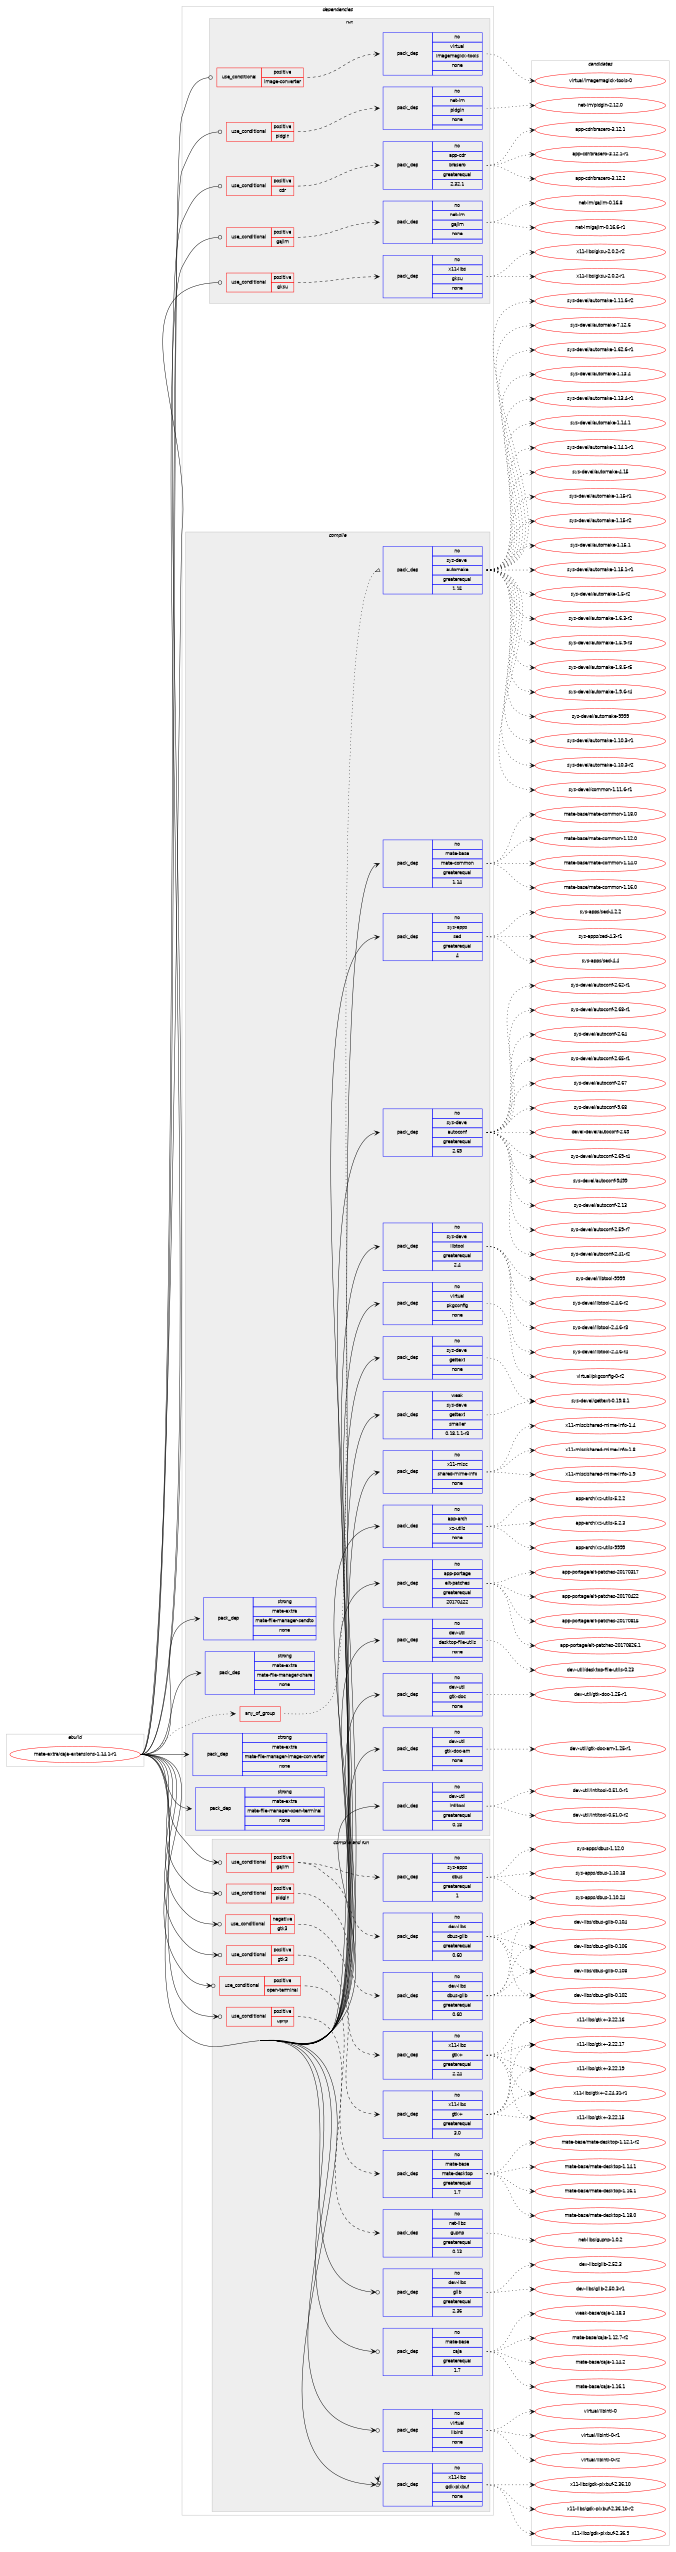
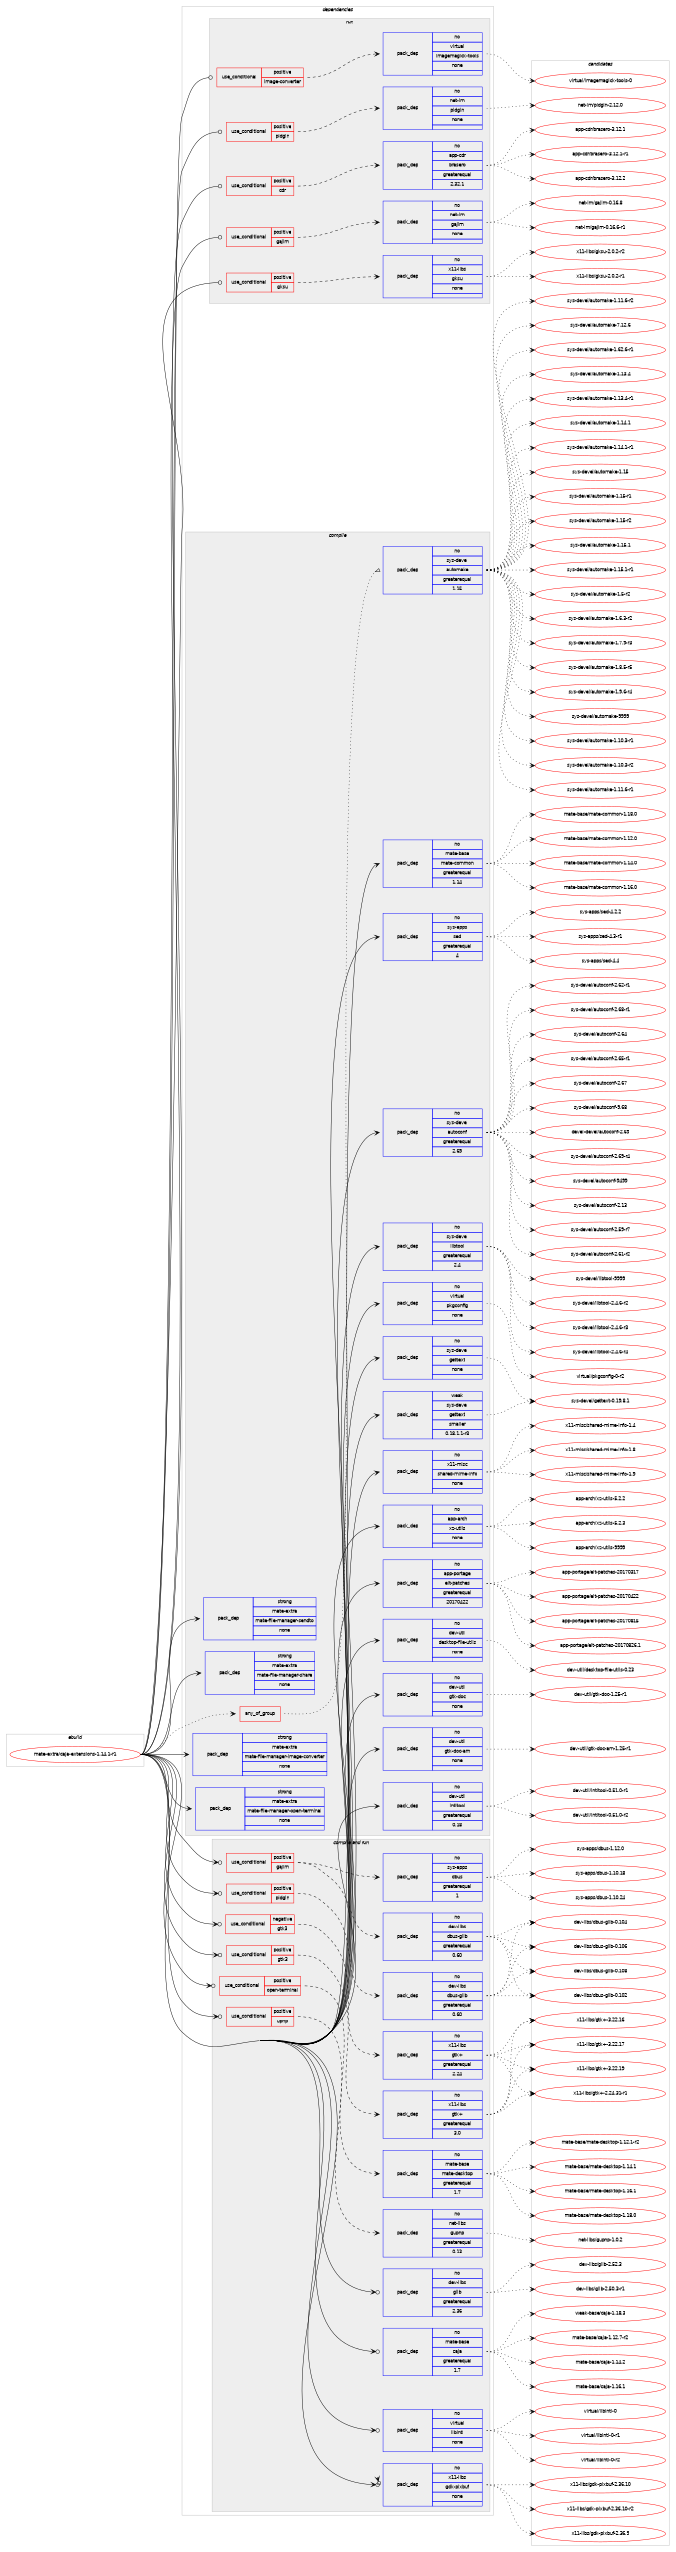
node "sys-devel/automake-4.15": label "sys-devel/automake-4.15" -> "sys-devel/automake-1.15"
node "sys-devel/automake-1.5.9-r3": label "sys-devel/automake-1.5.9-r3" -> "sys-devel/automake-1.7.9-r3"
node "sys-devel/common-1.11.6-r1": label "sys-devel/common-1.11.6-r1" -> "sys-devel/automake-1.11.6-r1"
node "sys-devel/autoconf-2.41-r2": label "sys-devel/autoconf-2.41-r2" -> "sys-devel/autoconf-2.61-r2"
node "x11-libs/gtk+-3.22.15": removed
